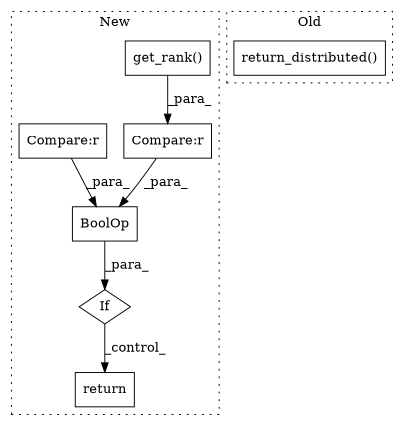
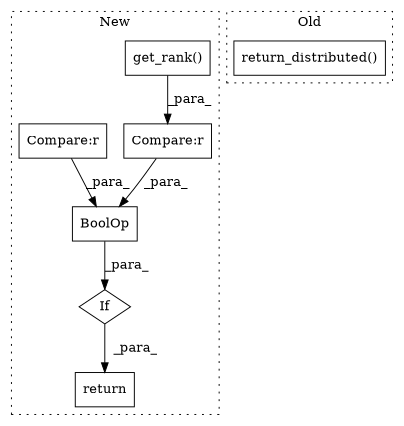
edge "If" -> "return": label "_control_" -> "_para_"
